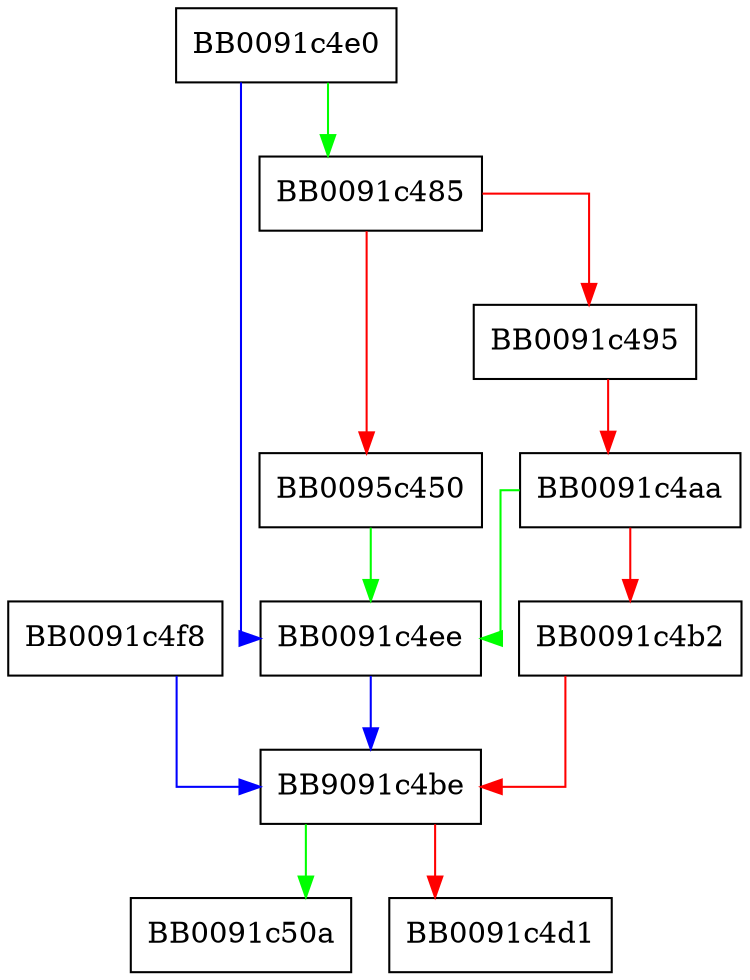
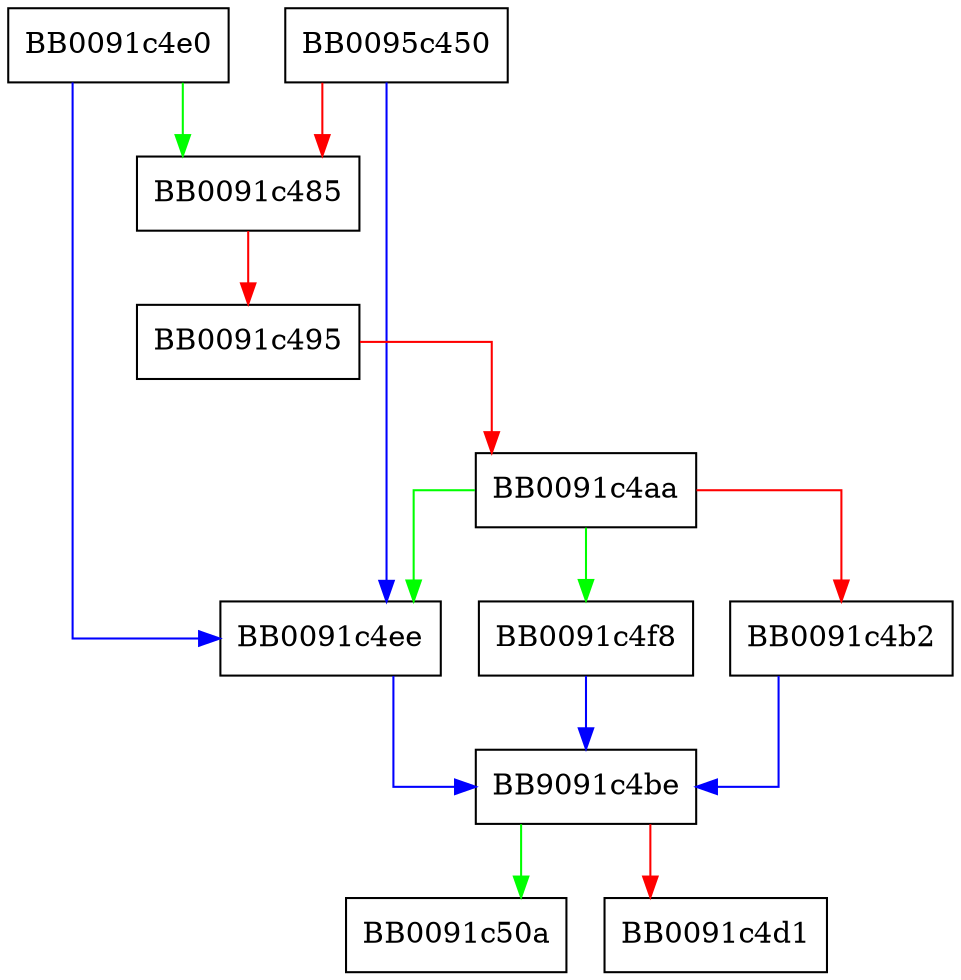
edge "BB0091c485" -> "BB0095c450": reversed
edge "BB0095c450" -> "BB0091c4ee": color green -> blue
edge "BB0091c4aa" -> "BB0091c4f8": added
edge "BB0091c4b2" -> "BB9091c4be": color red -> blue
